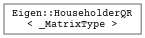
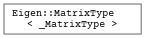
node "Eigen::HouseholderQR < _MatrixType >": label "Eigen::HouseholderQR < _MatrixType >" -> "Eigen::MatrixType < _MatrixType >"
